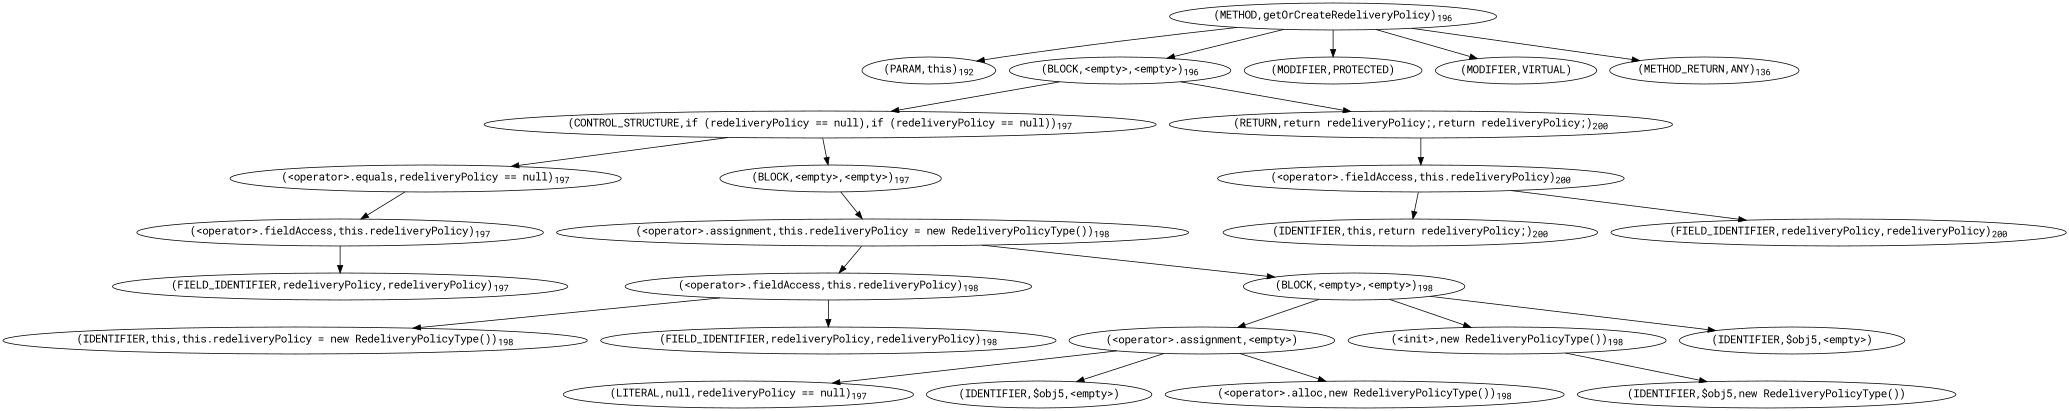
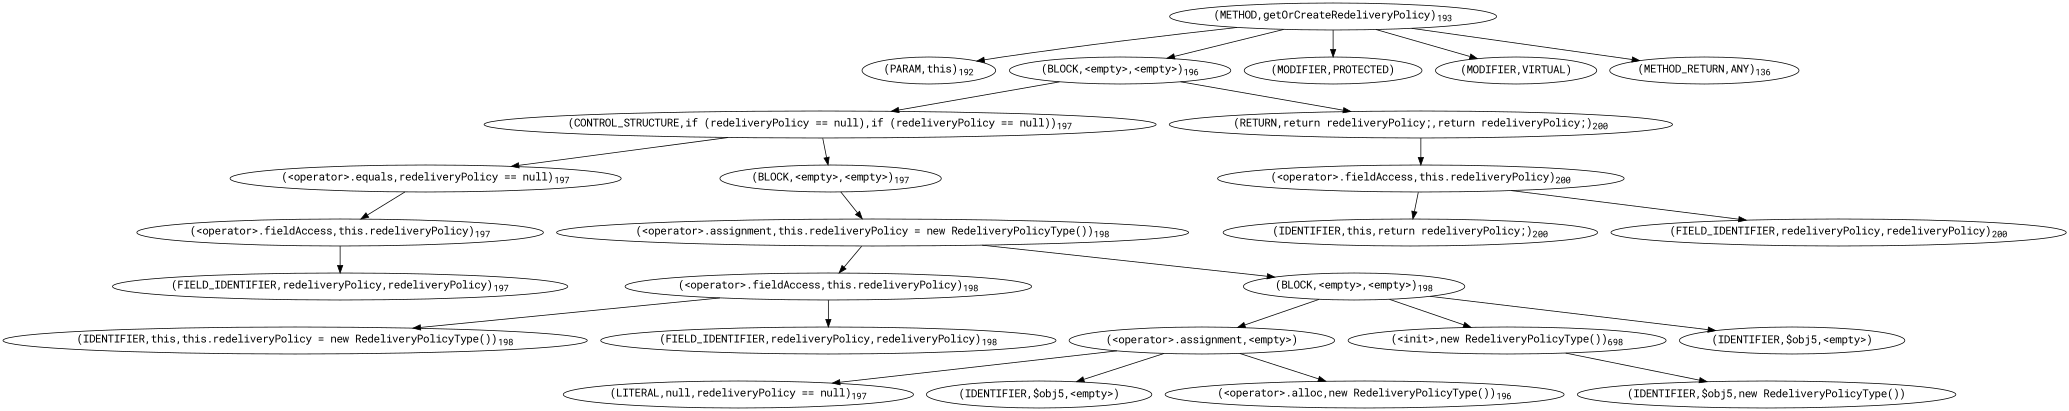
node "(METHOD,getOrCreateRedeliveryPolicy)": text "196" -> "193"
node "(<init>,new RedeliveryPolicyType())": text "198" -> "698"
node "(<operator>.alloc,new RedeliveryPolicyType())": text "198" -> "196"
